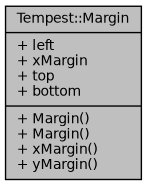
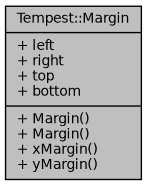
node "Tempest::Margin": text "+ xMargin" -> "+ right"
